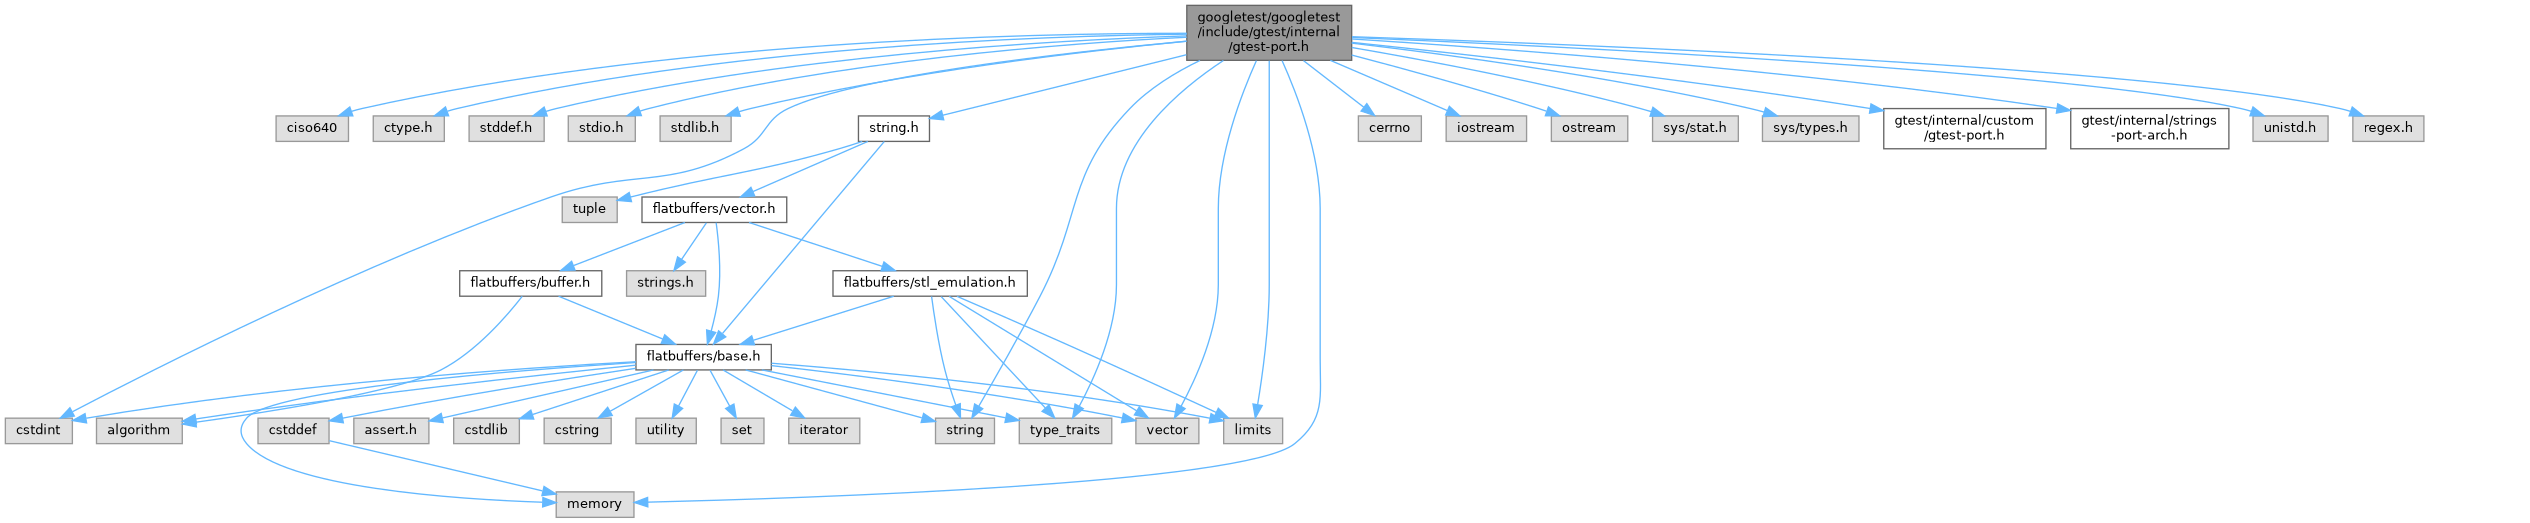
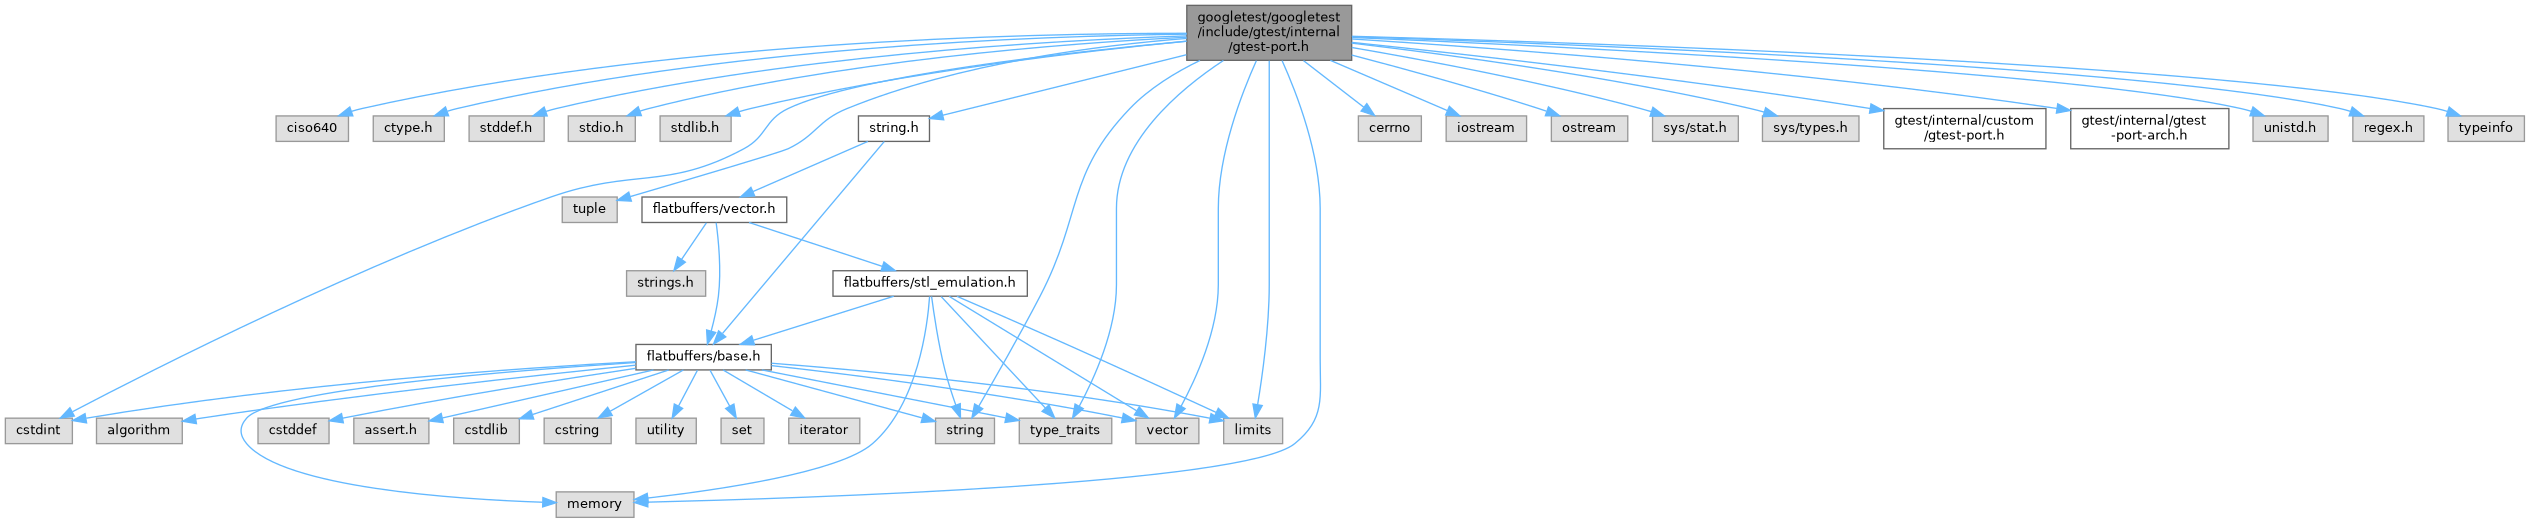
node "gtest/internal/strings -port-arch.h": label "gtest/internal/strings -port-arch.h" -> "gtest/internal/gtest -port-arch.h"
node "typeinfo": added
edge "string.h" -> "tuple": now "googletest/googletest /include/gtest/internal /gtest-port.h" -> "tuple"
node "flatbuffers/buffer.h": removed
edge "cstddef" -> "memory": now "flatbuffers/stl_emulation.h" -> "memory"
